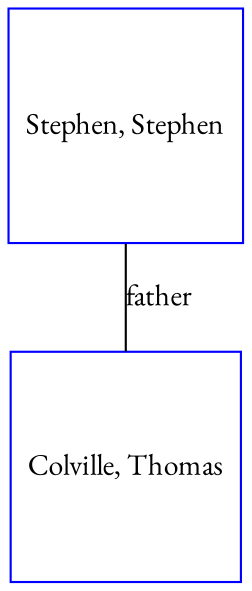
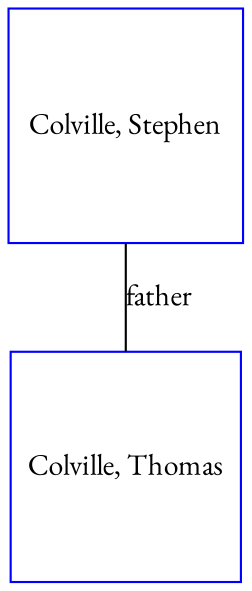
node "Stephen, Stephen": label "Stephen, Stephen" -> "Colville, Stephen"
